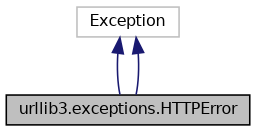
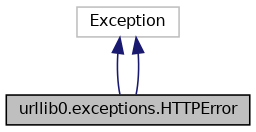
node "urllib3.exceptions.HTTPError": label "urllib3.exceptions.HTTPError" -> "urllib0.exceptions.HTTPError"
